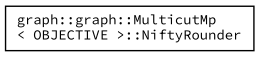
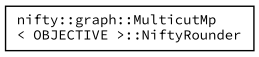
node "graph::graph::MulticutMp < OBJECTIVE >::NiftyRounder": label "graph::graph::MulticutMp < OBJECTIVE >::NiftyRounder" -> "nifty::graph::MulticutMp < OBJECTIVE >::NiftyRounder"
